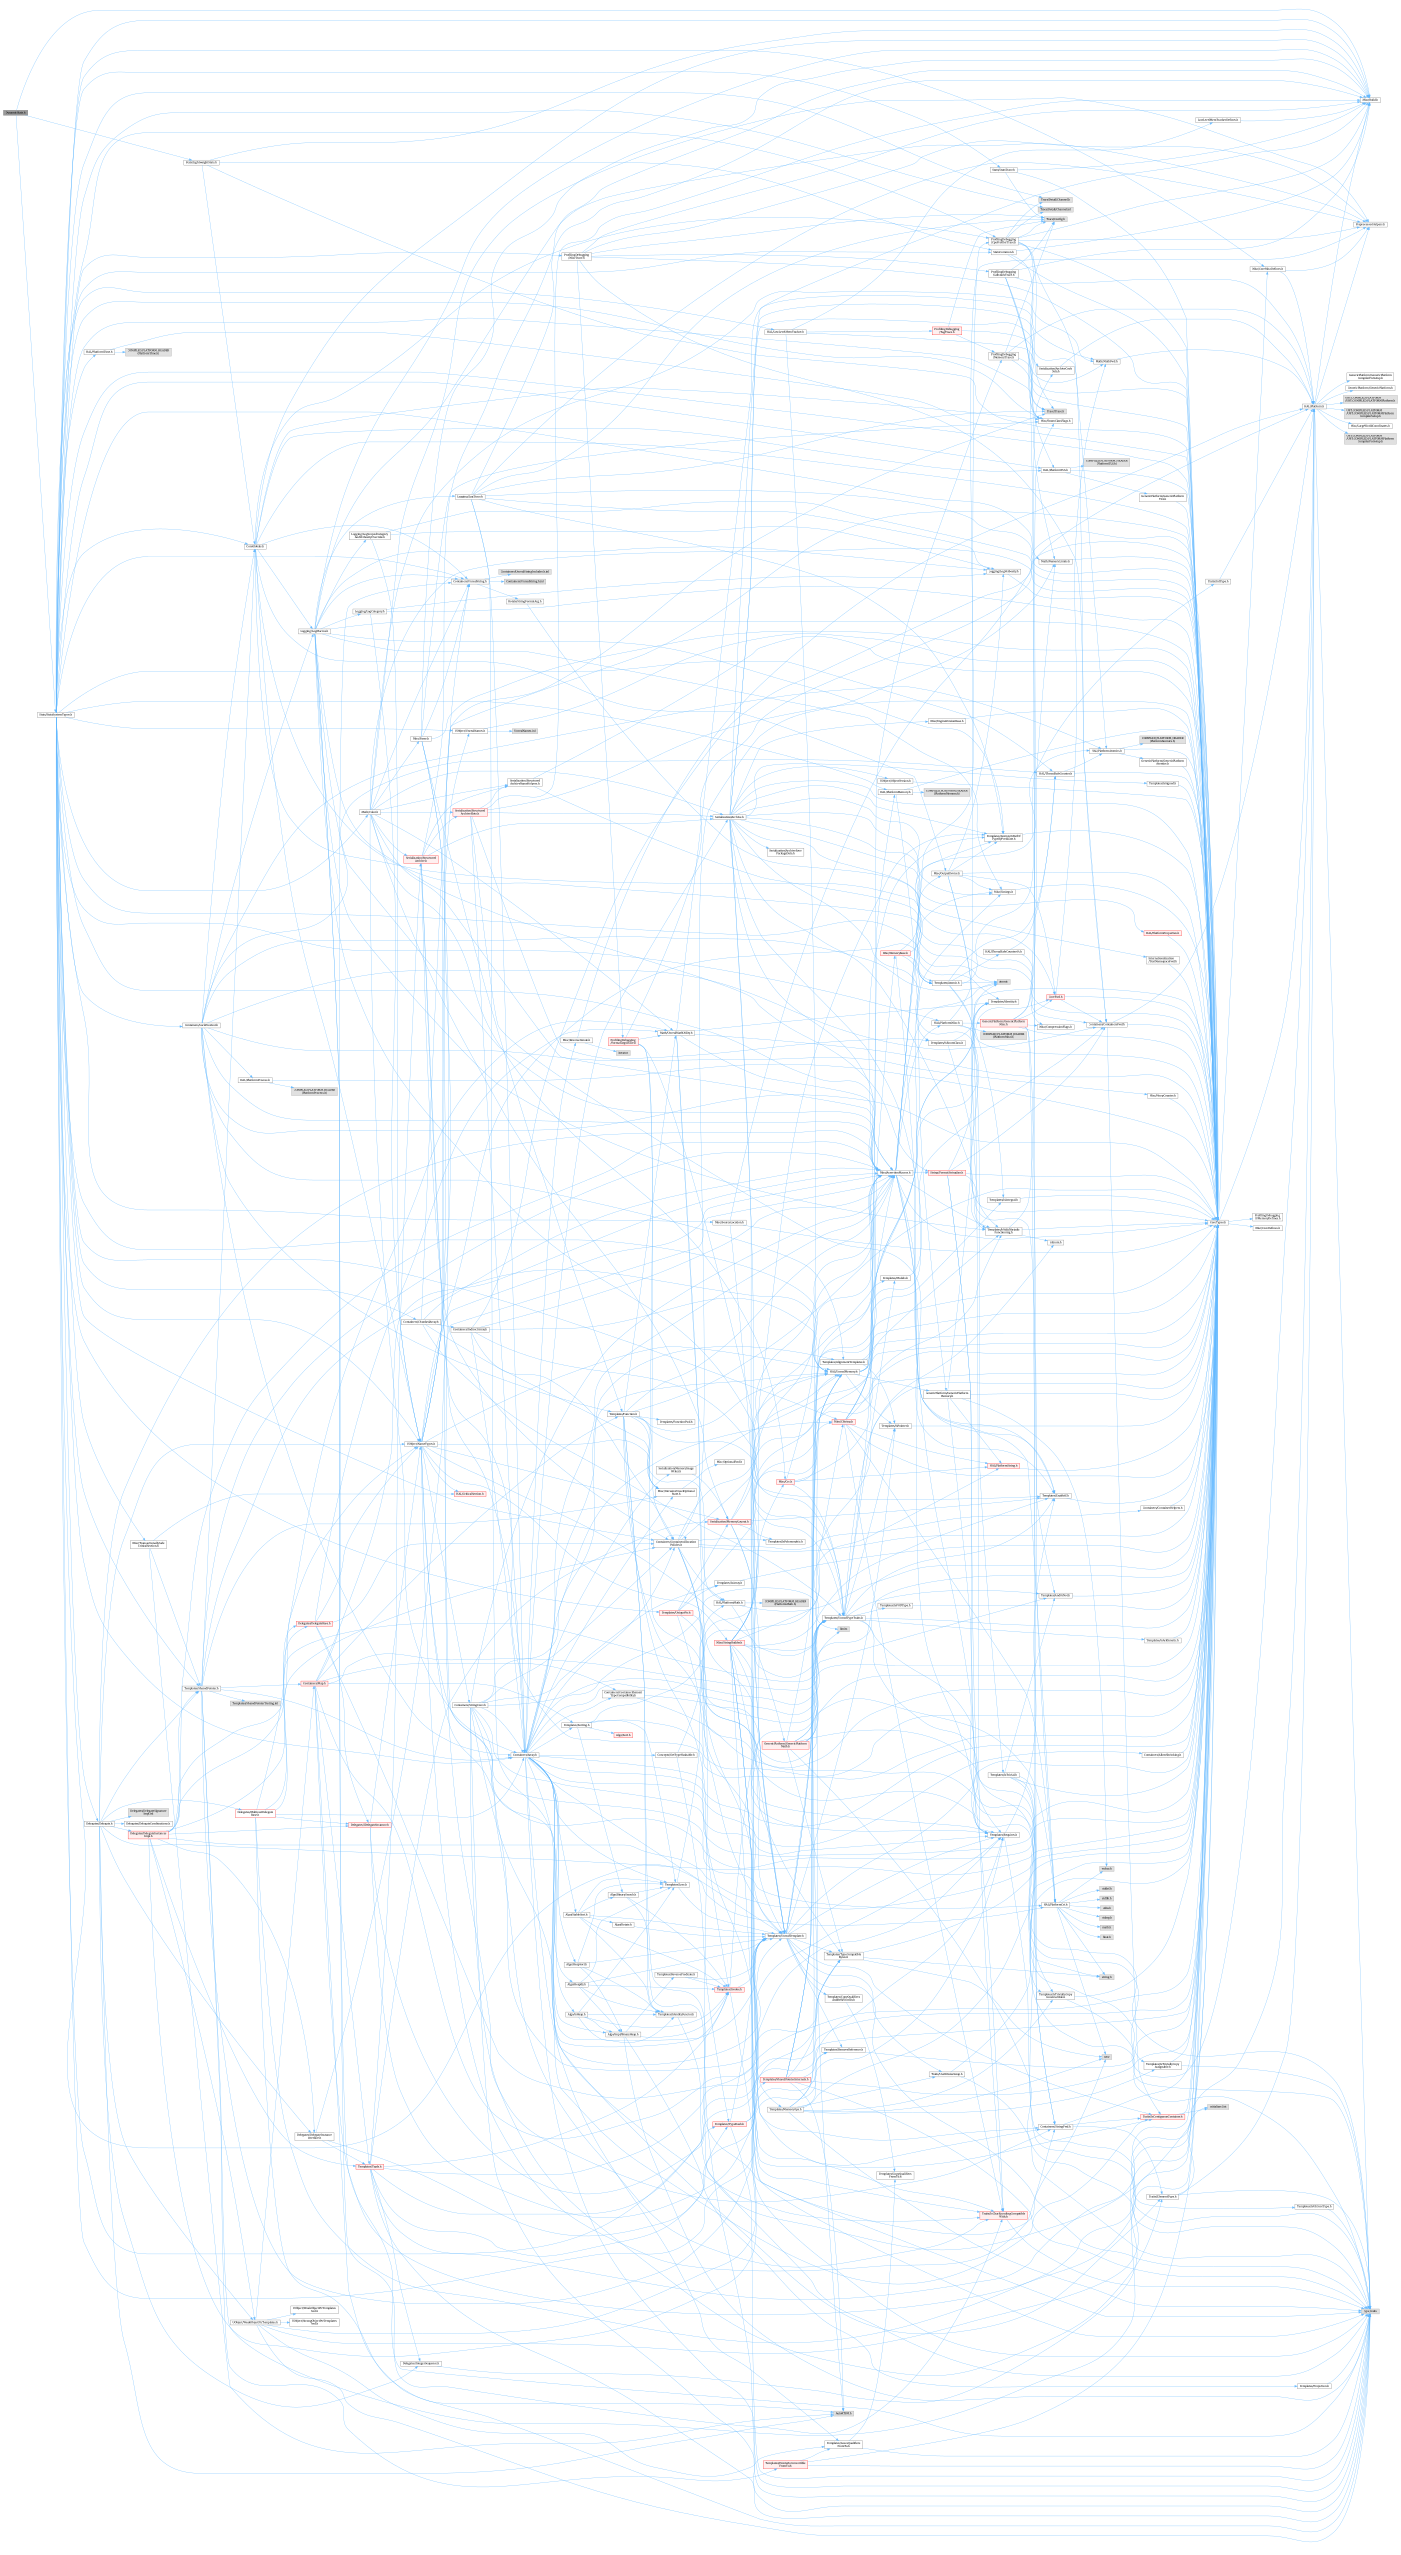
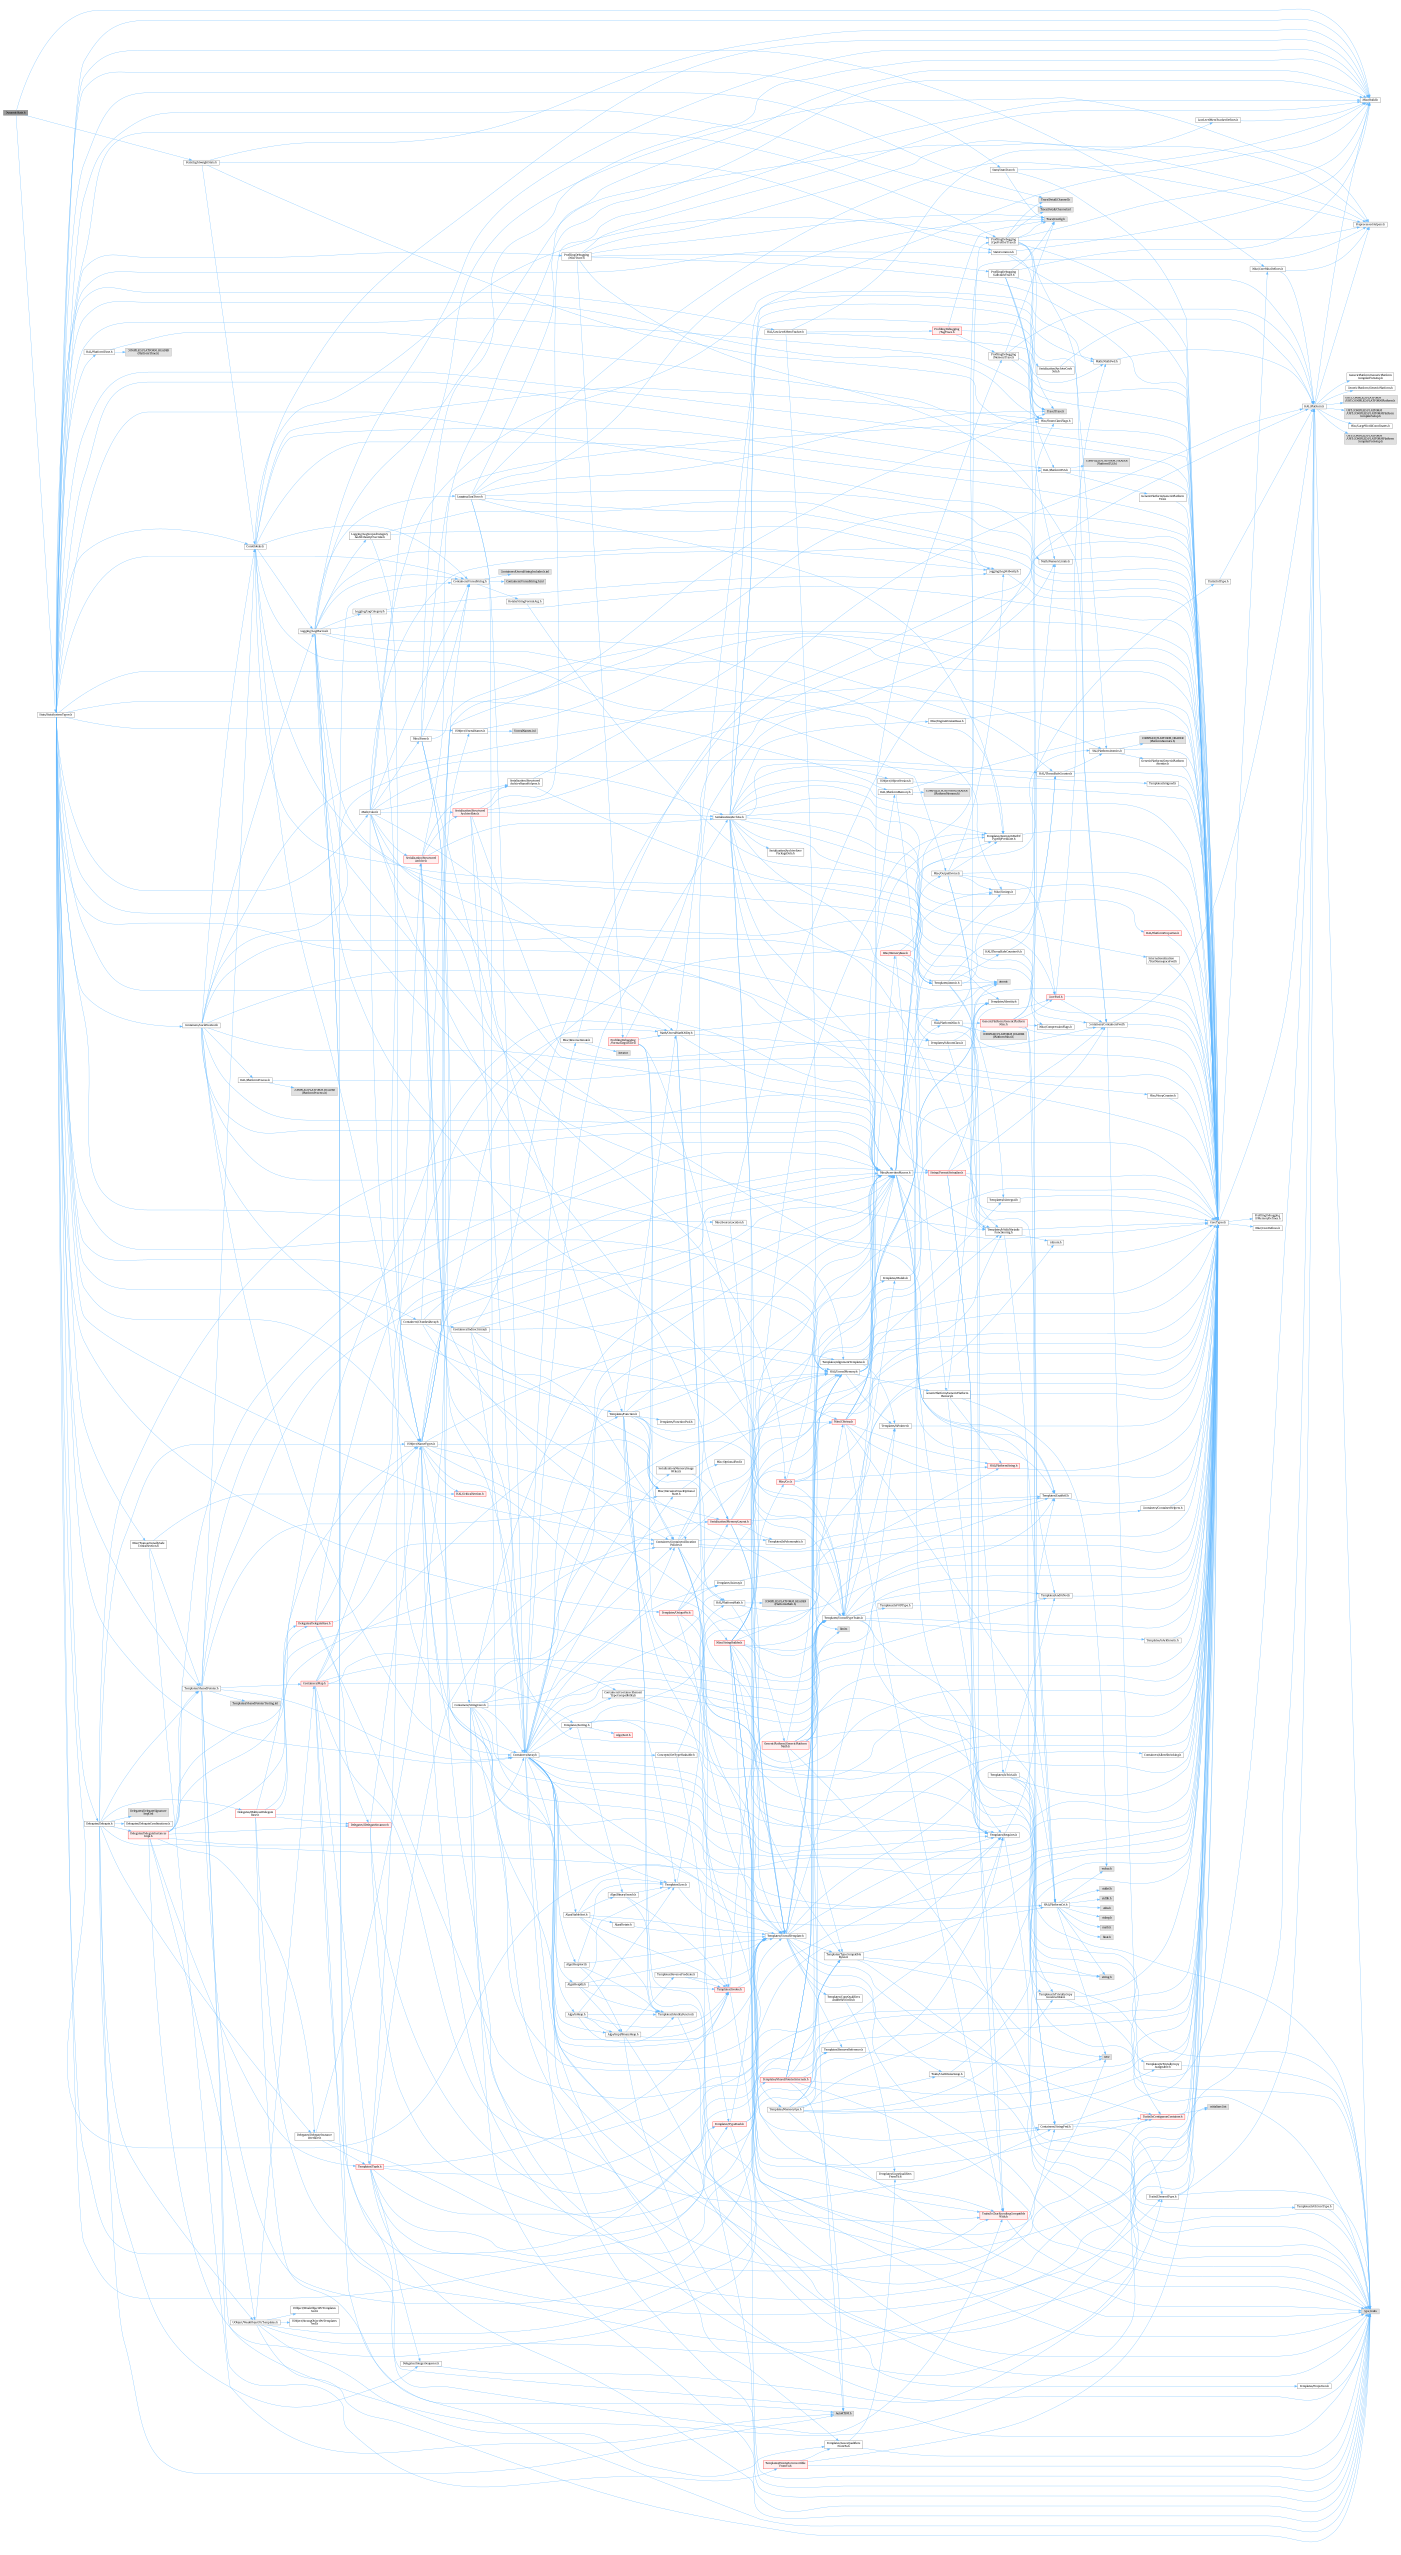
edge "Templates/IsValidVariadic FunctionArg.h" -> "Serialization/ArchiveCook Data.h": now "Templates/IsValidVariadic FunctionArg.h" -> "type_traits"
edge "Templates/TypeCompatible Bytes.h" -> "type_traits": added
